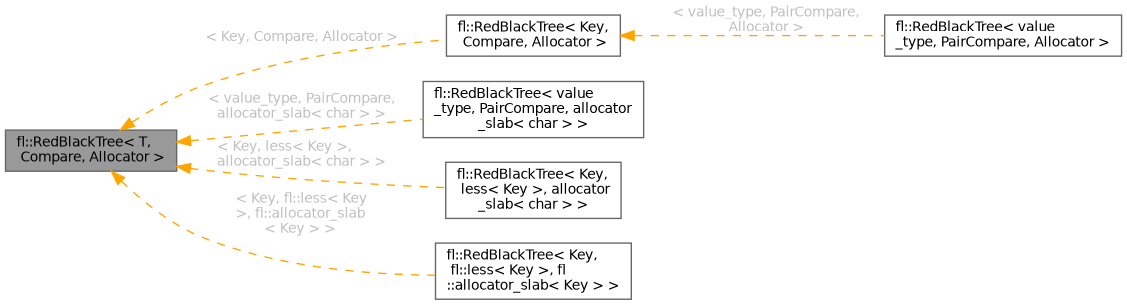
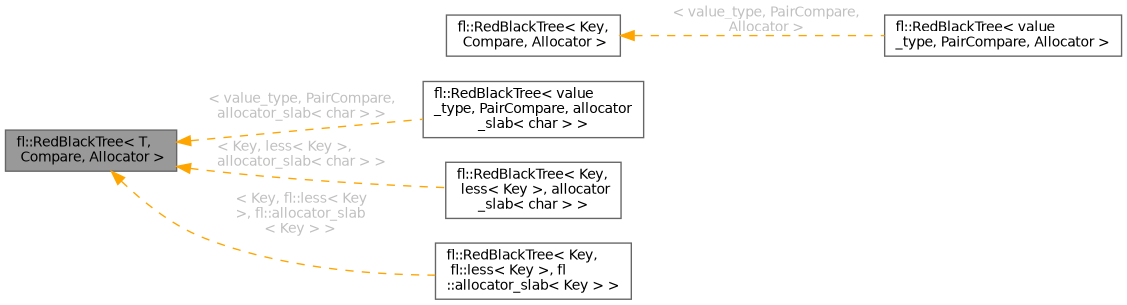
edge "fl::RedBlackTree< Key, Compare, Allocator >" -> "fl::RedBlackTree< T, Compare, Allocator >": removed, label "< Key, Compare, Allocator >"
